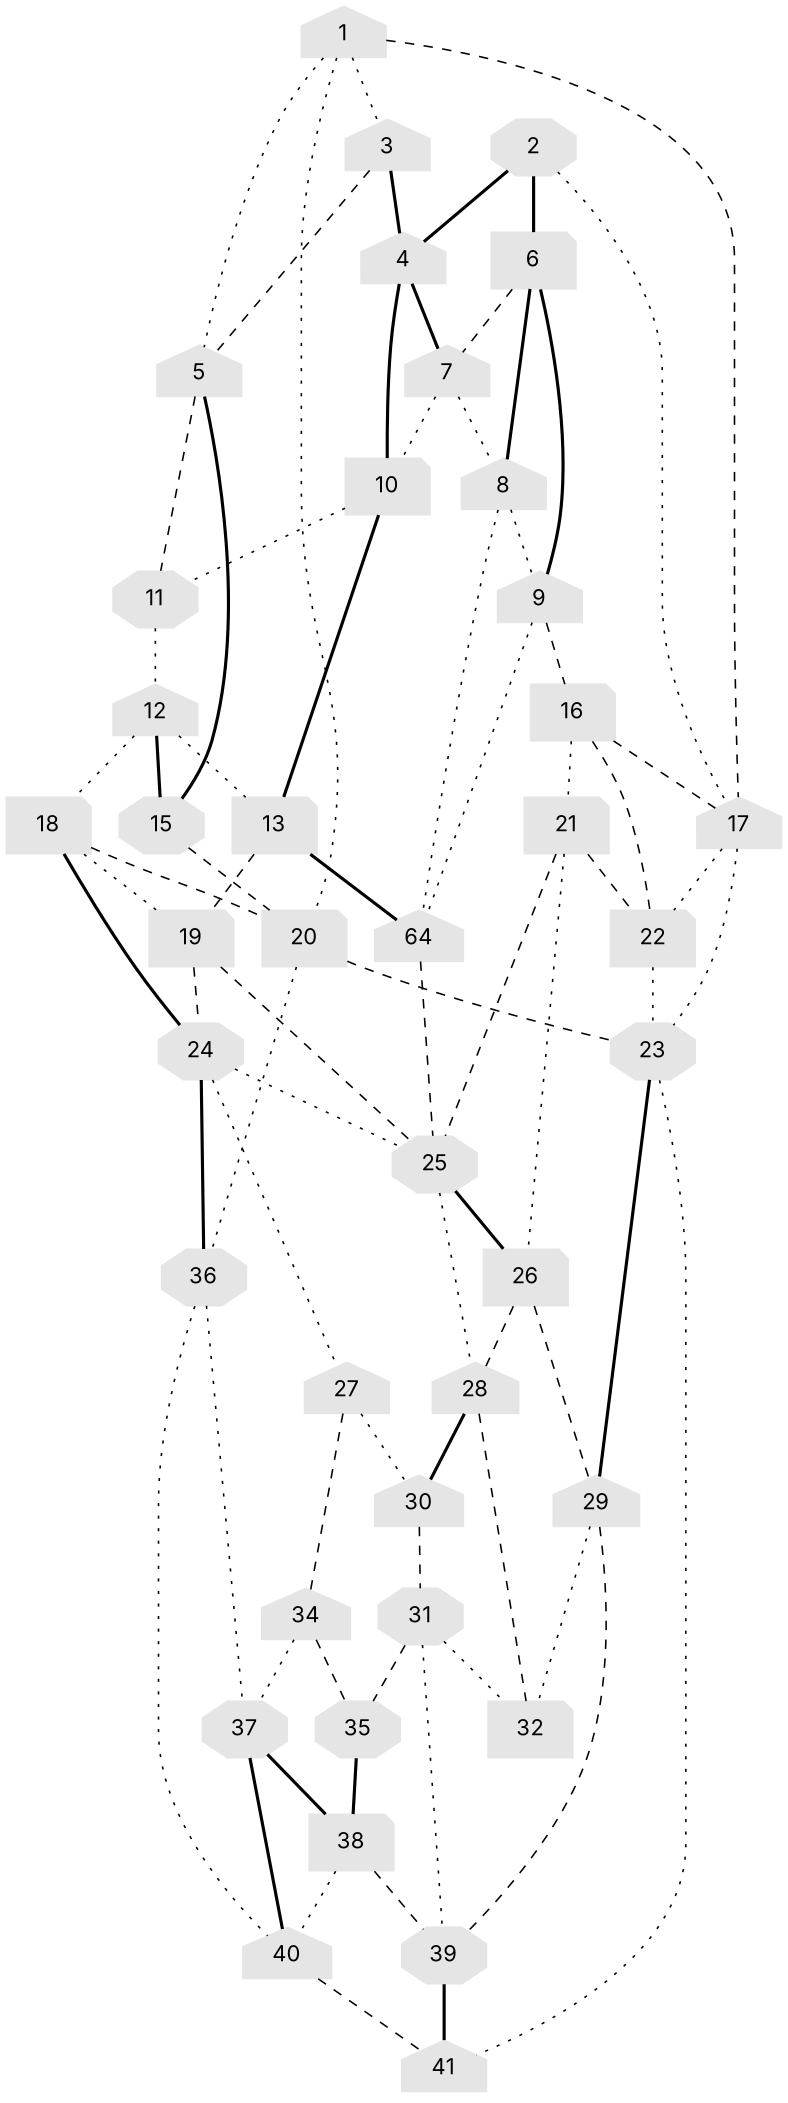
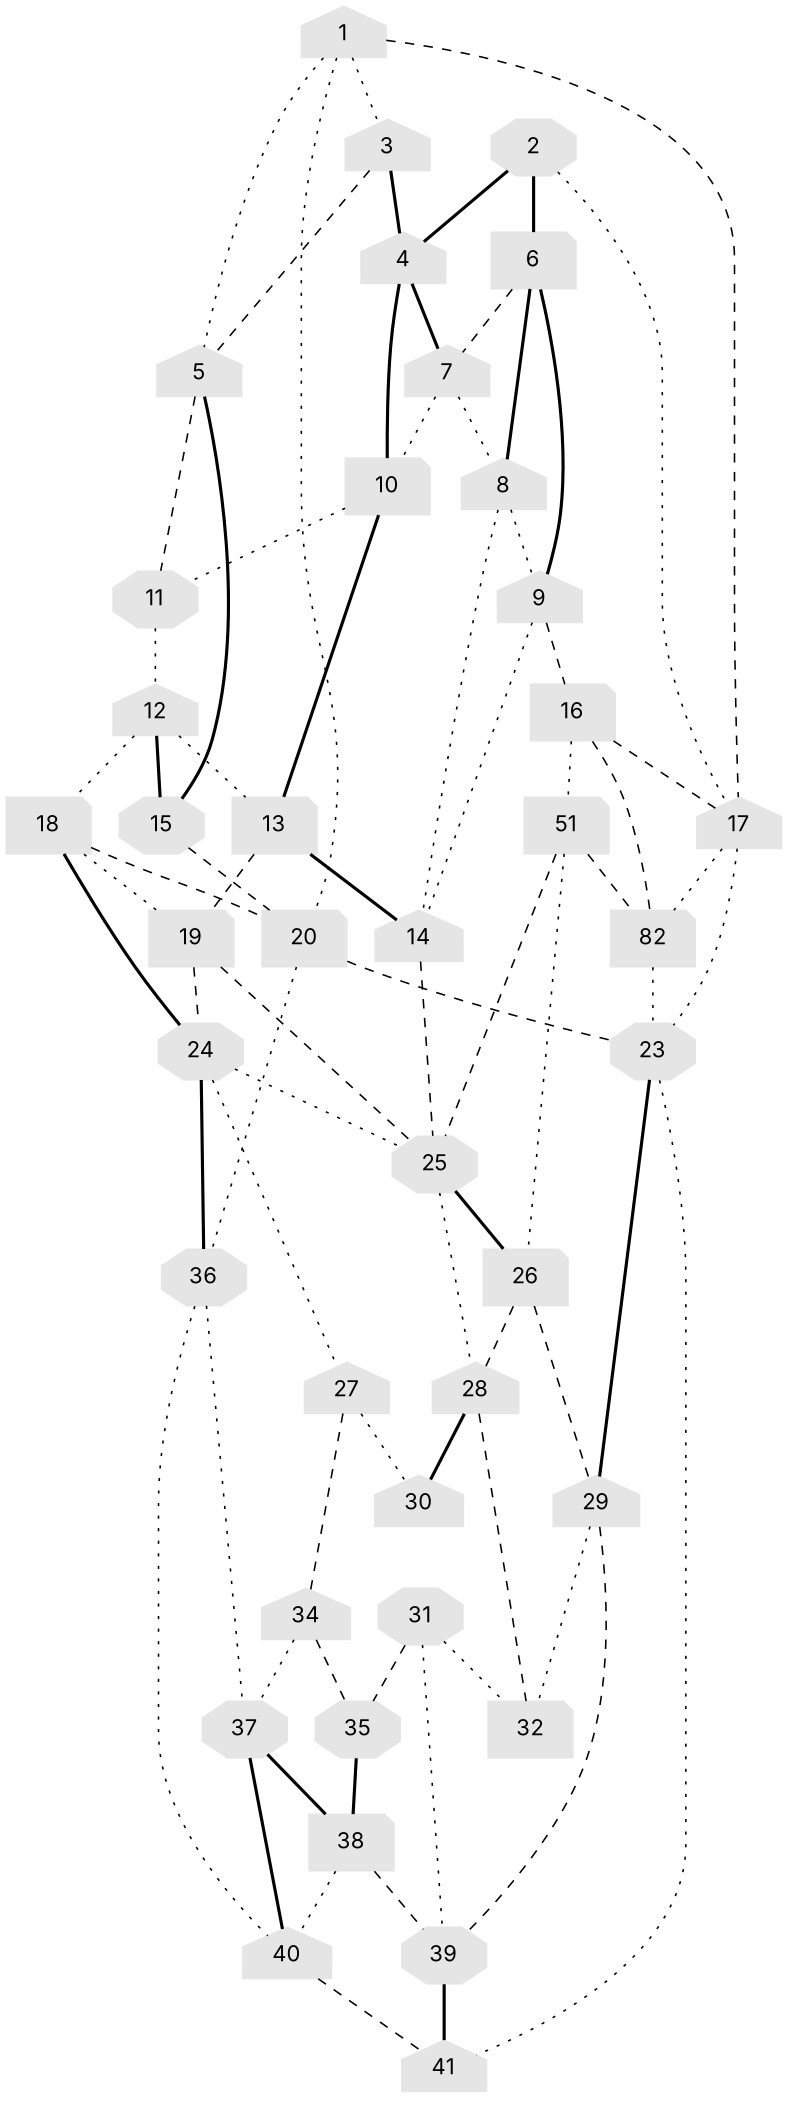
node "21": label "21" -> "51"
node "64": label "64" -> "14"
node "22": label "22" -> "82"
edge "30" -- "31": removed
